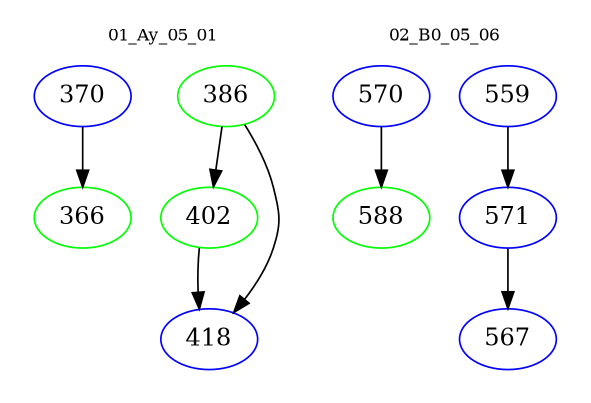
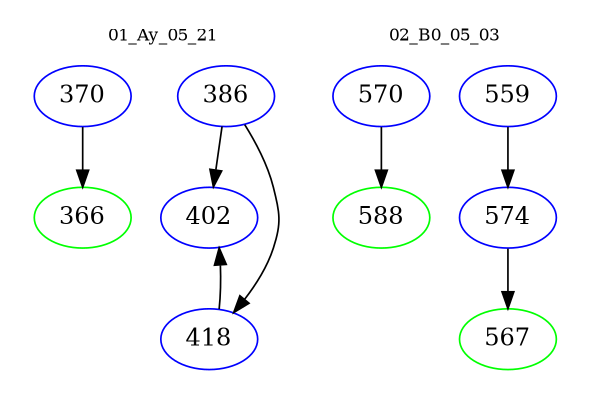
cluster "01_Ay_05_01": label "01_Ay_05_01" -> "01_Ay_05_21"
cluster "02_B0_05_06": label "02_B0_05_06" -> "02_B0_05_03"
node "386": color green -> blue
node "402": color green -> blue
node "571": label "571" -> "574"
edge "402" -> "418": reversed
node "567": color blue -> green
